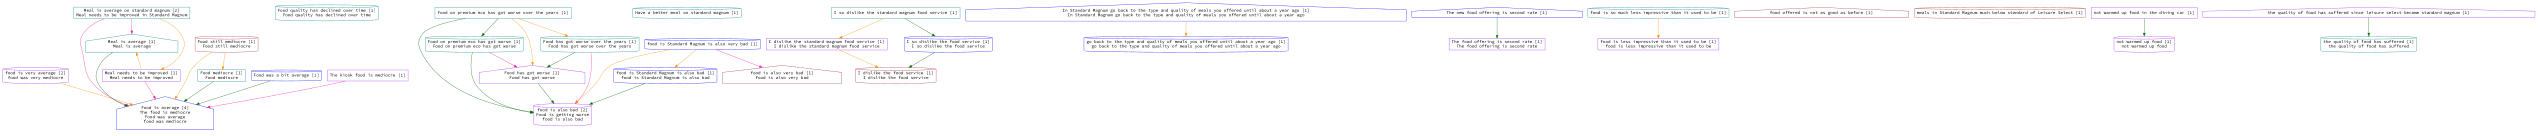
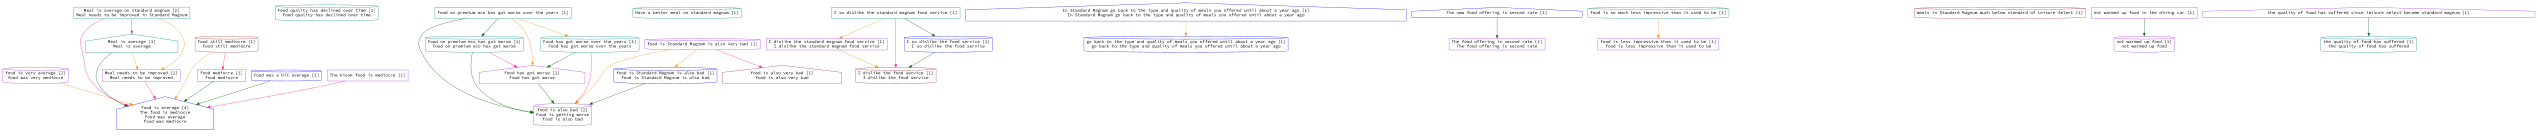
node "food offered is not as good as before [1]": removed
edge "I so dislike the standard magnum food service [1]" -> "I dislike the food service [1] I dislike the food service": added
node "food is Standard Magnum is also very bad [1]": color blue -> purple
edge "Food still mediocre [1] Food still mediocre" -> "Food mediocre [1] Food mediocre": color darkorange -> deeppink
edge "Meal needs to be improved [1] Meal needs to be improved" -> "Meal is average [1] Meal is average": reversed
